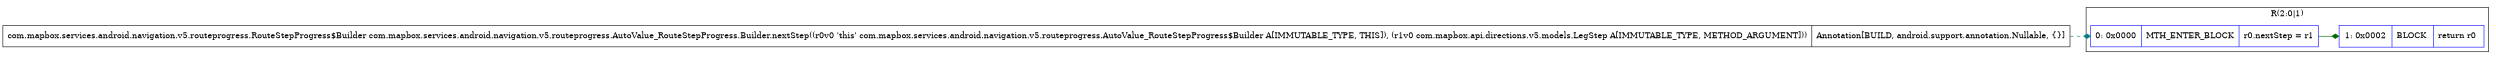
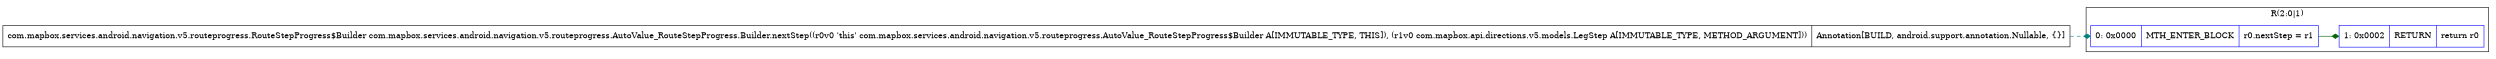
node "1: 0x0002": text "BLOCK" -> "RETURN"
